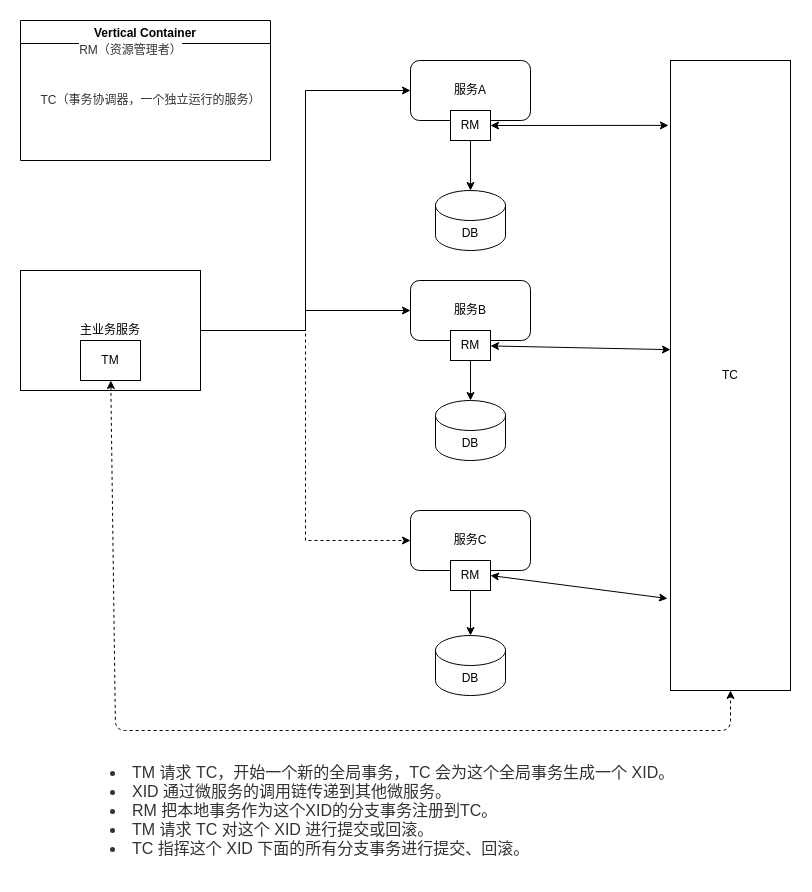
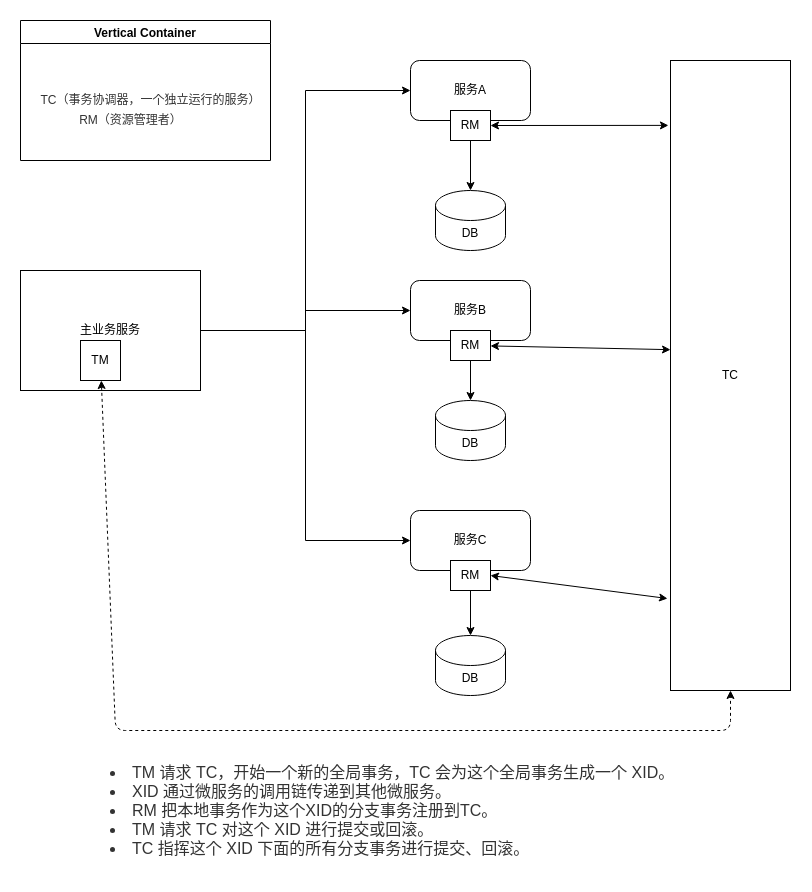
node "RM（资源管理者）": moved (131, 51) -> (131, 121)
node "TM": size 60x40 -> 40x40
edge "主业务服务" -> "服务C": style dashed -> solid
